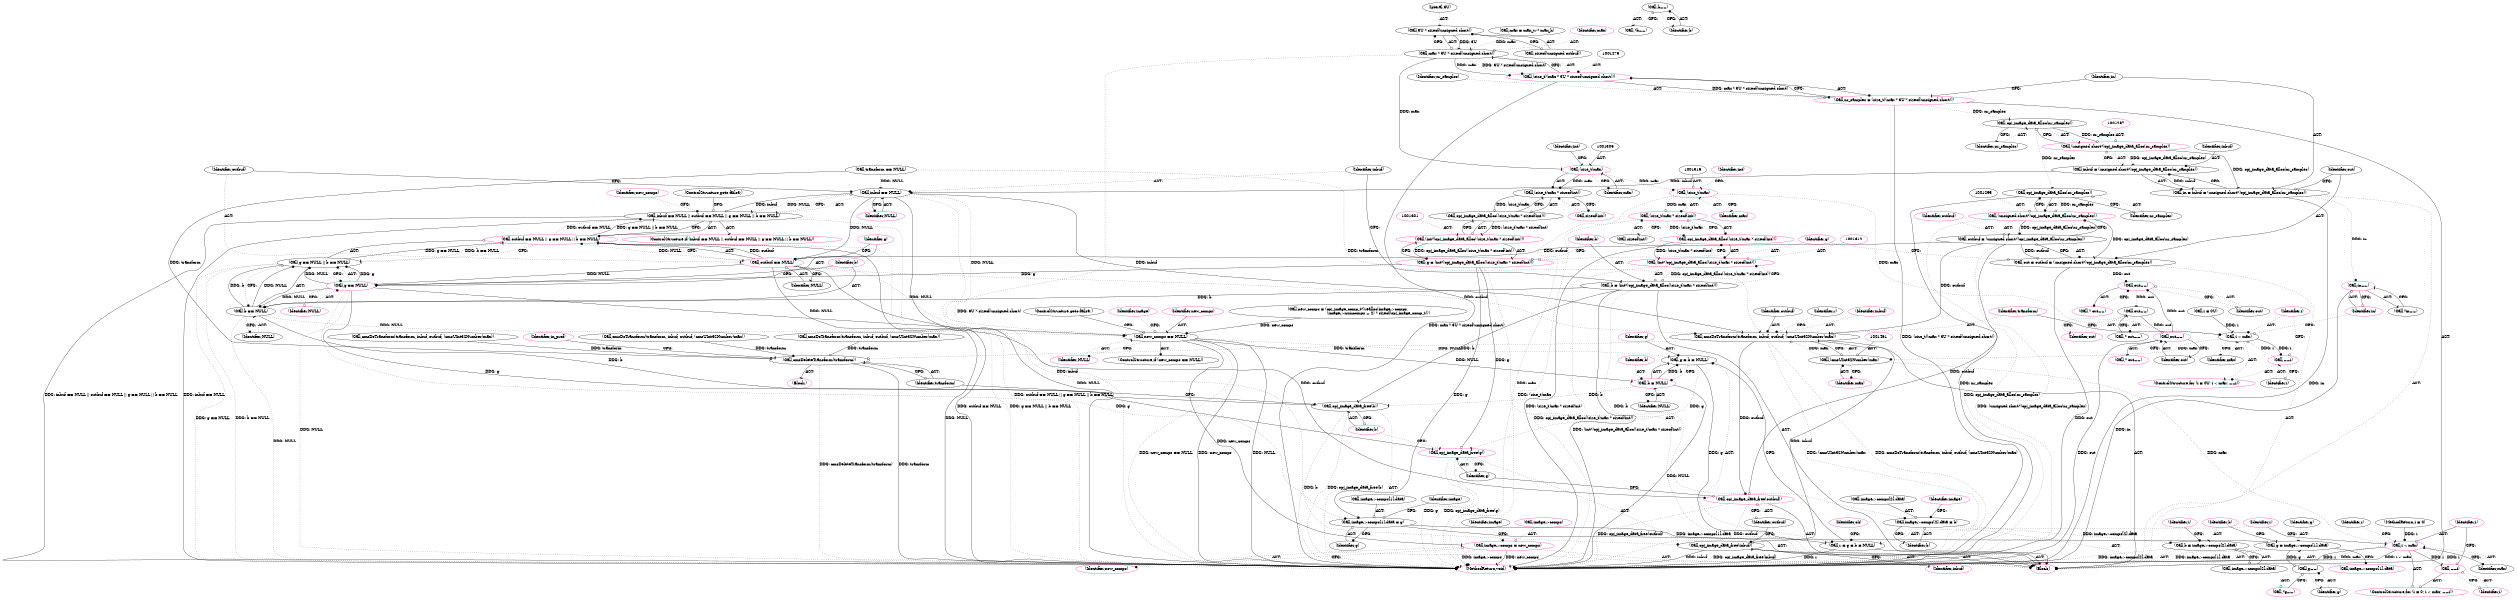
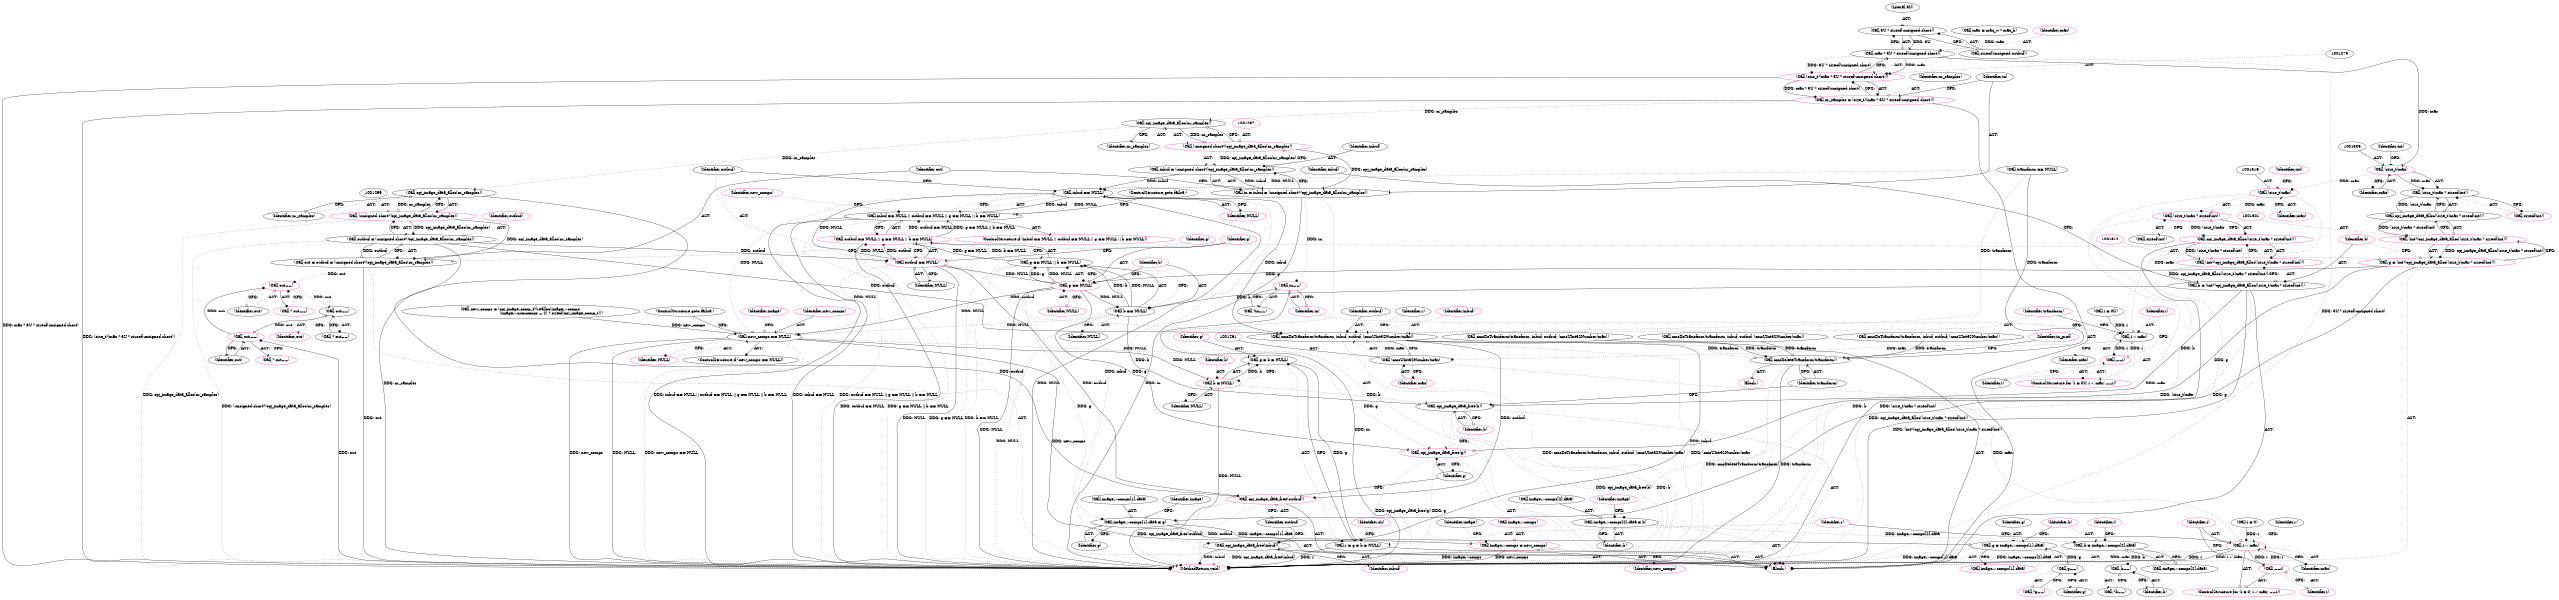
node "(MethodReturn,i = 0)": label "(MethodReturn,i = 0)" -> "(Call,i = 0)"
edge "(Call,b = image->comps[2].data)" -> "(Call,b++)": added, label "DDG: b"
edge "(Call,g == NULL)" -> "(MethodReturn,void)": style dotted -> solid
